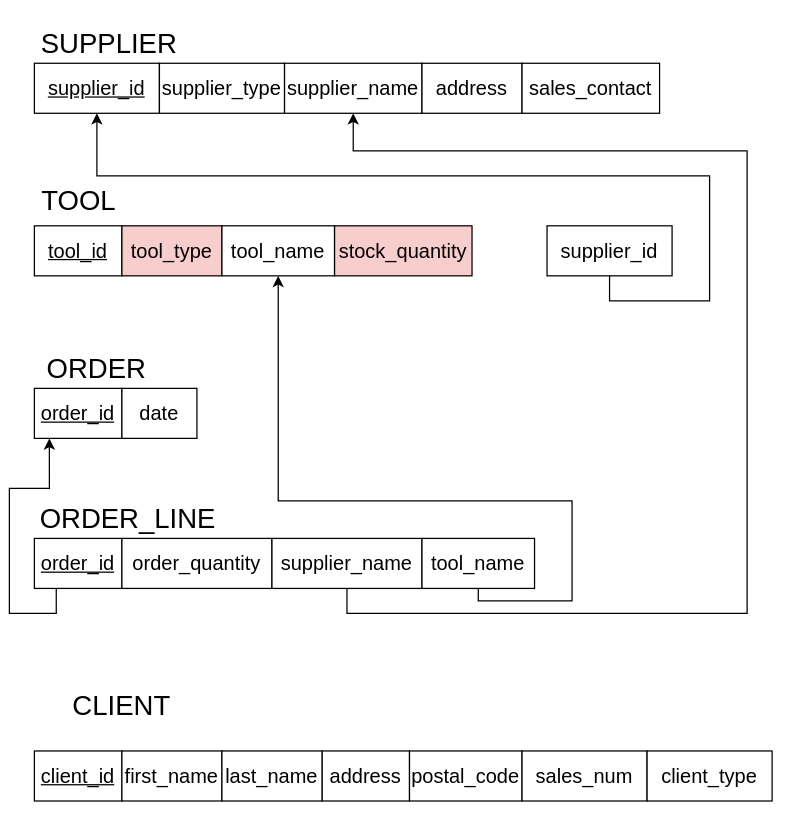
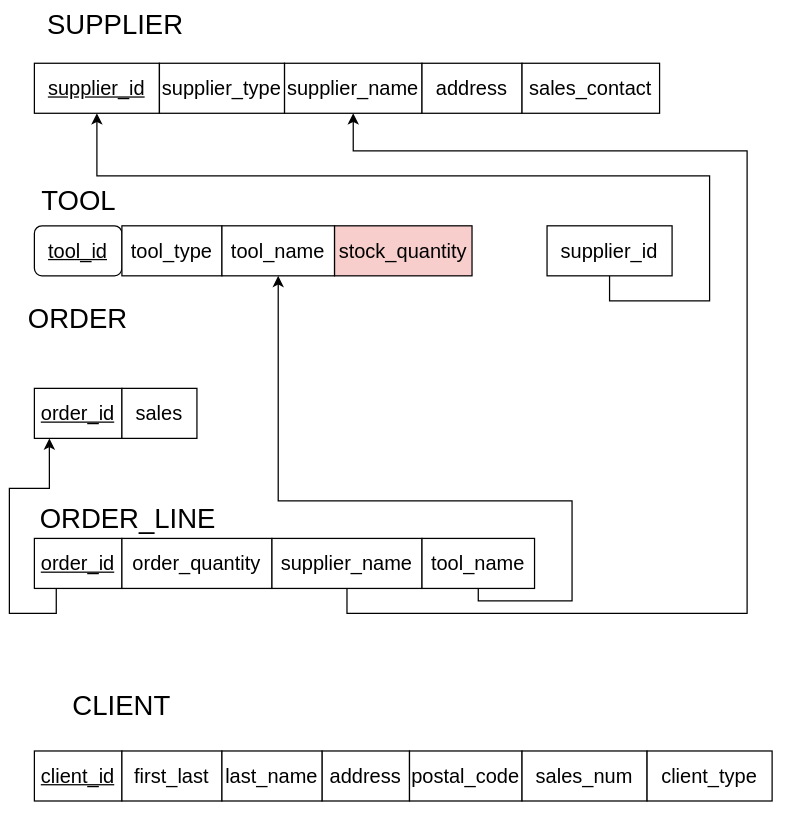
node "SUPPLIER": moved (109, 44) -> (116, 26)
node "tool_id": shape rectangle -> rounded rectangle
node "tool_type": fillcolor #f8cecc -> #ffffff
node "ORDER": moved (97, 369) -> (78, 319)
node "date": label "date" -> "sales"
node "first_name": label "first_name" -> "first_last"
